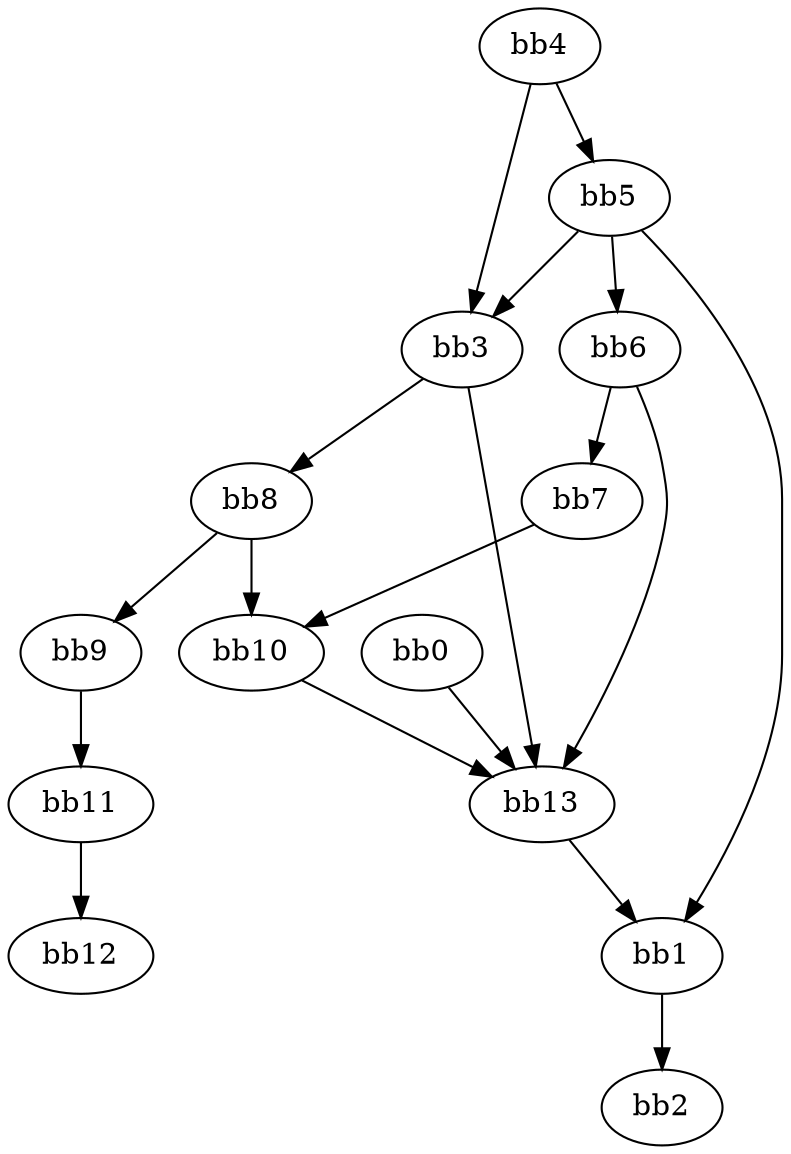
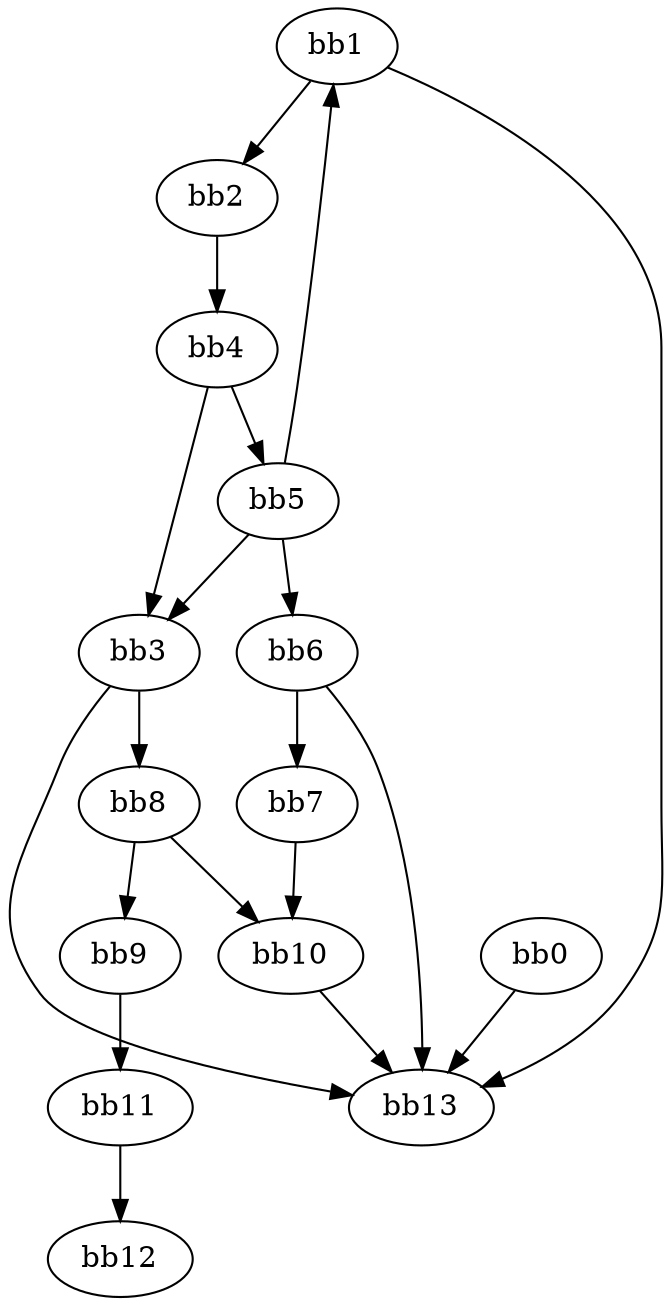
edge "bb2" -> "bb4": added
edge "bb13" -> "bb1": reversed
